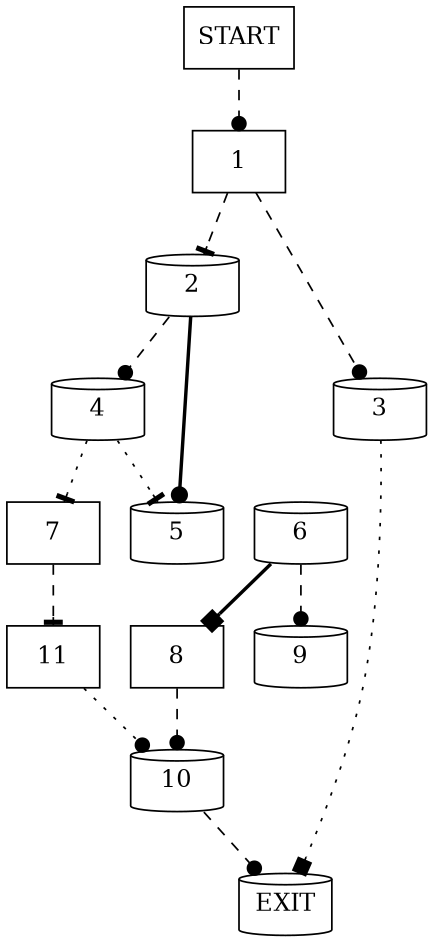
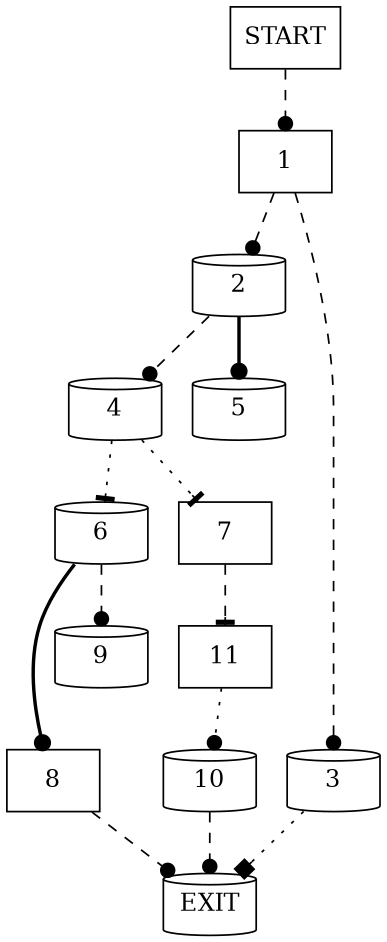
edge "1" -> "2": arrowhead tee -> dot
edge "4" -> "5": now "4" -> "6"
edge "6" -> "8": arrowhead box -> dot
edge "8" -> "10": now "8" -> "EXIT"
